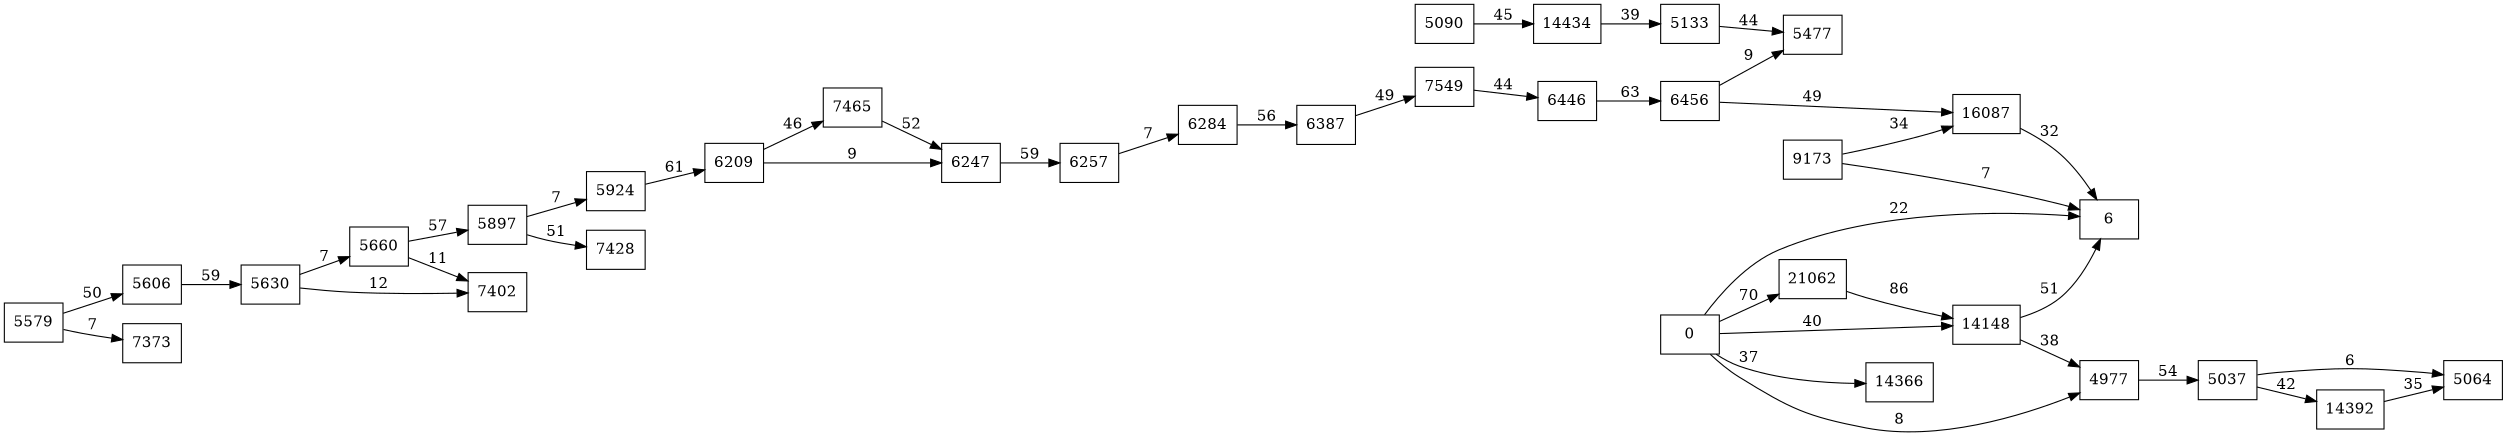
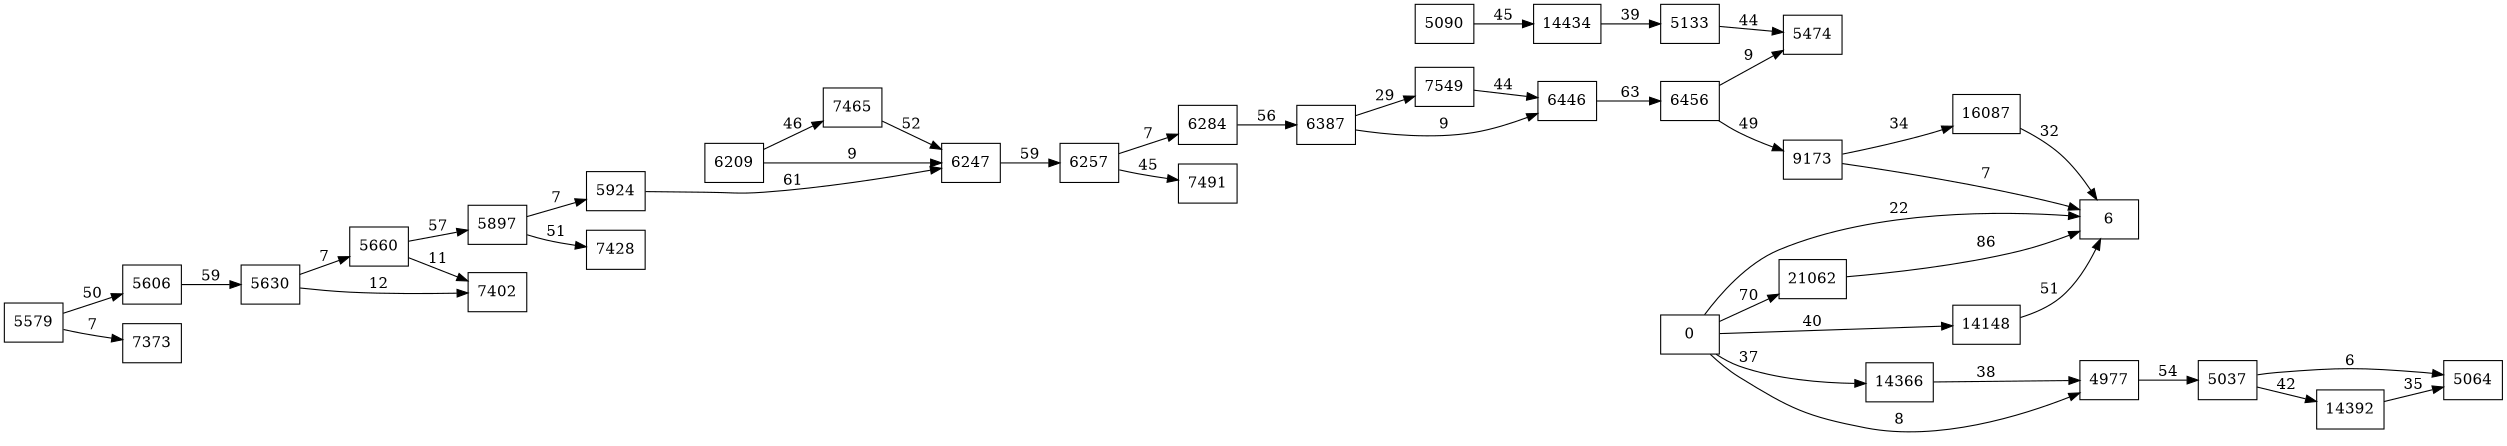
node "5477": label "5477" -> "5474"
edge "6387" -> "7549": label "49" -> "29"
edge "6456" -> "16087": now "6456" -> "9173"
edge "6387" -> "6446": added, label "9"
edge "5924" -> "6209": now "5924" -> "6247"
node "7491": added
edge "21062" -> "14148": now "21062" -> "6"
edge "14148" -> "4977": now "14366" -> "4977"
